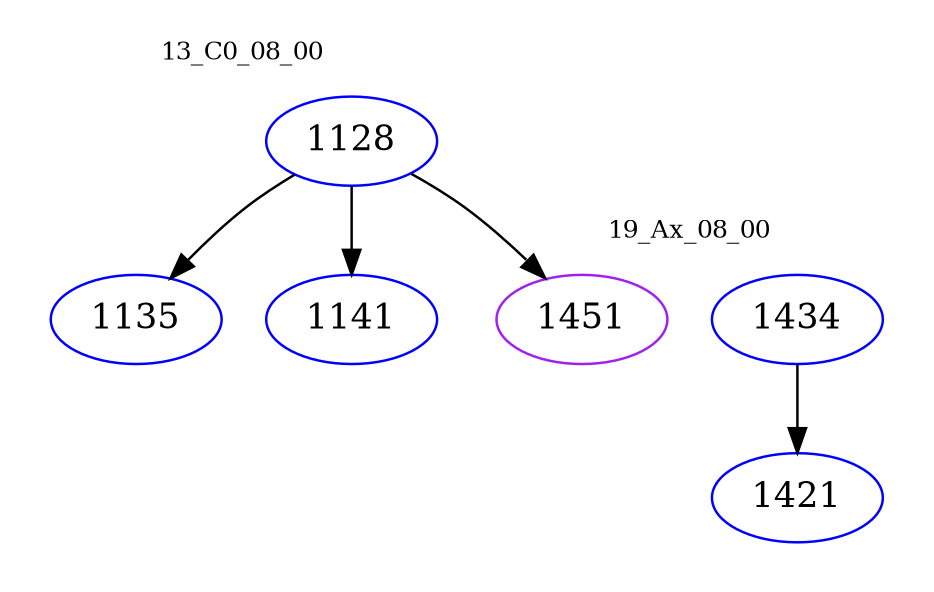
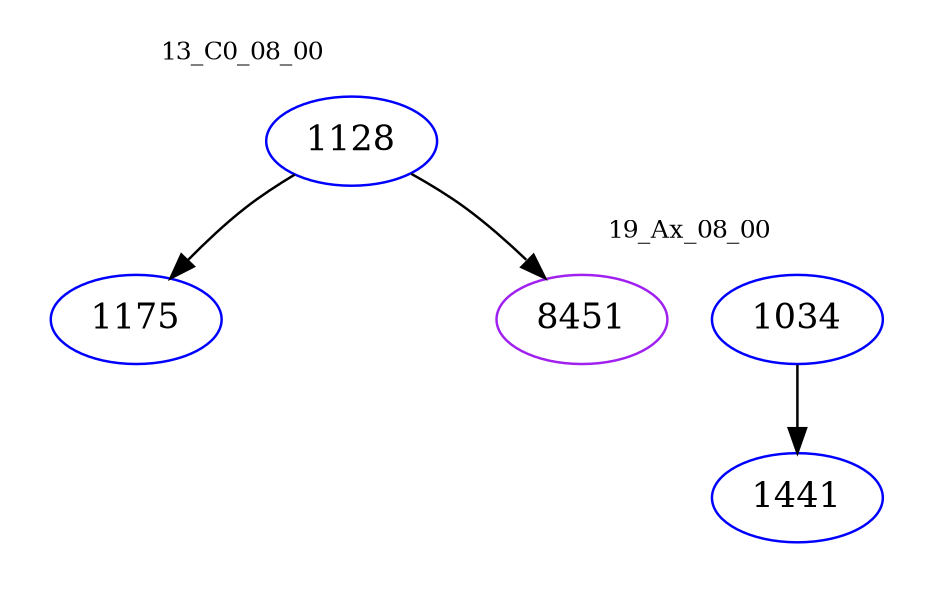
node "1135": label "1135" -> "1175"
node "1141": removed
node "1451": label "1451" -> "8451"
node "1434": label "1434" -> "1034"
node "1421": label "1421" -> "1441"
